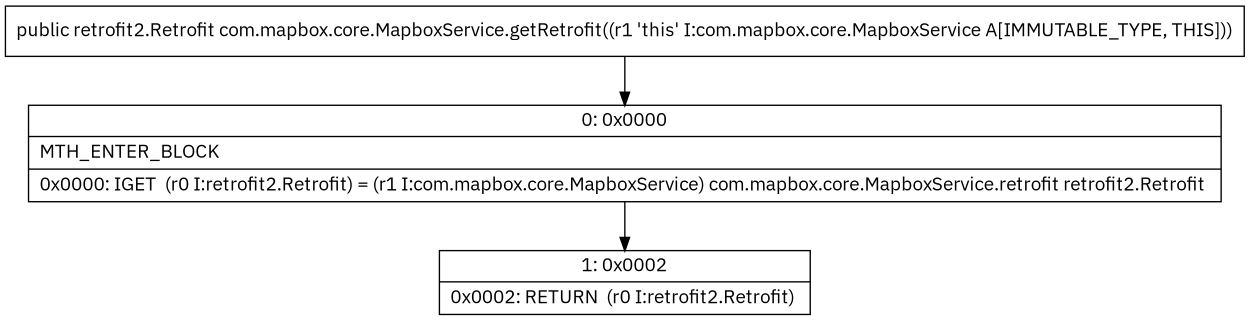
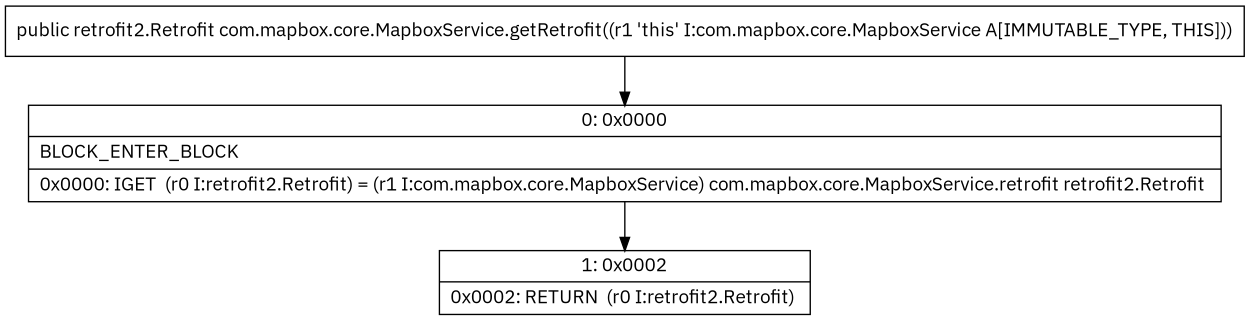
node "0: 0x0000": text "MTH_ENTER_BLOCK" -> "BLOCK_ENTER_BLOCK"
